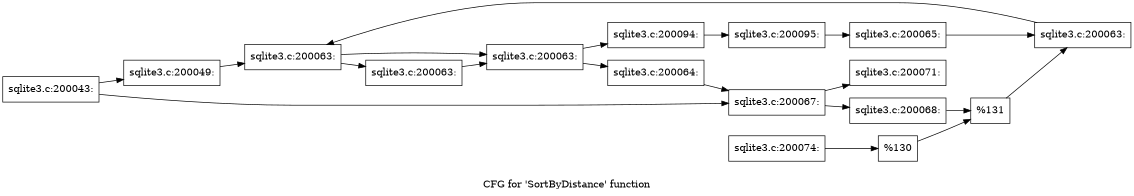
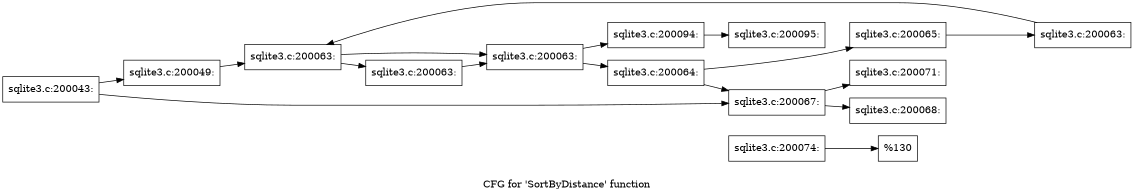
edge "sqlite3.c:200095:" -> "sqlite3.c:200065:": now "sqlite3.c:200064:" -> "sqlite3.c:200065:"
node "%131": removed
